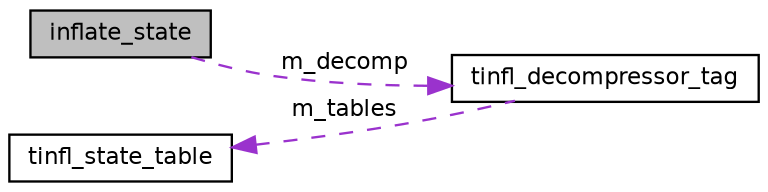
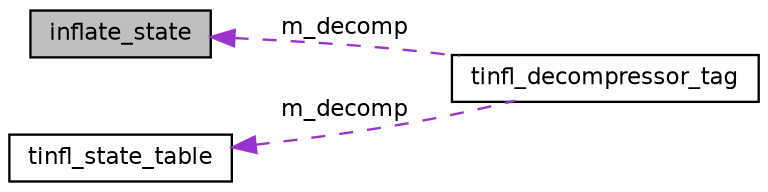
edge "inflate_state" -> "tinfl_decompressor_tag": reversed
edge "tinfl_decompressor_tag" -> "tinfl_state_table": label " m_tables" -> " m_decomp"
